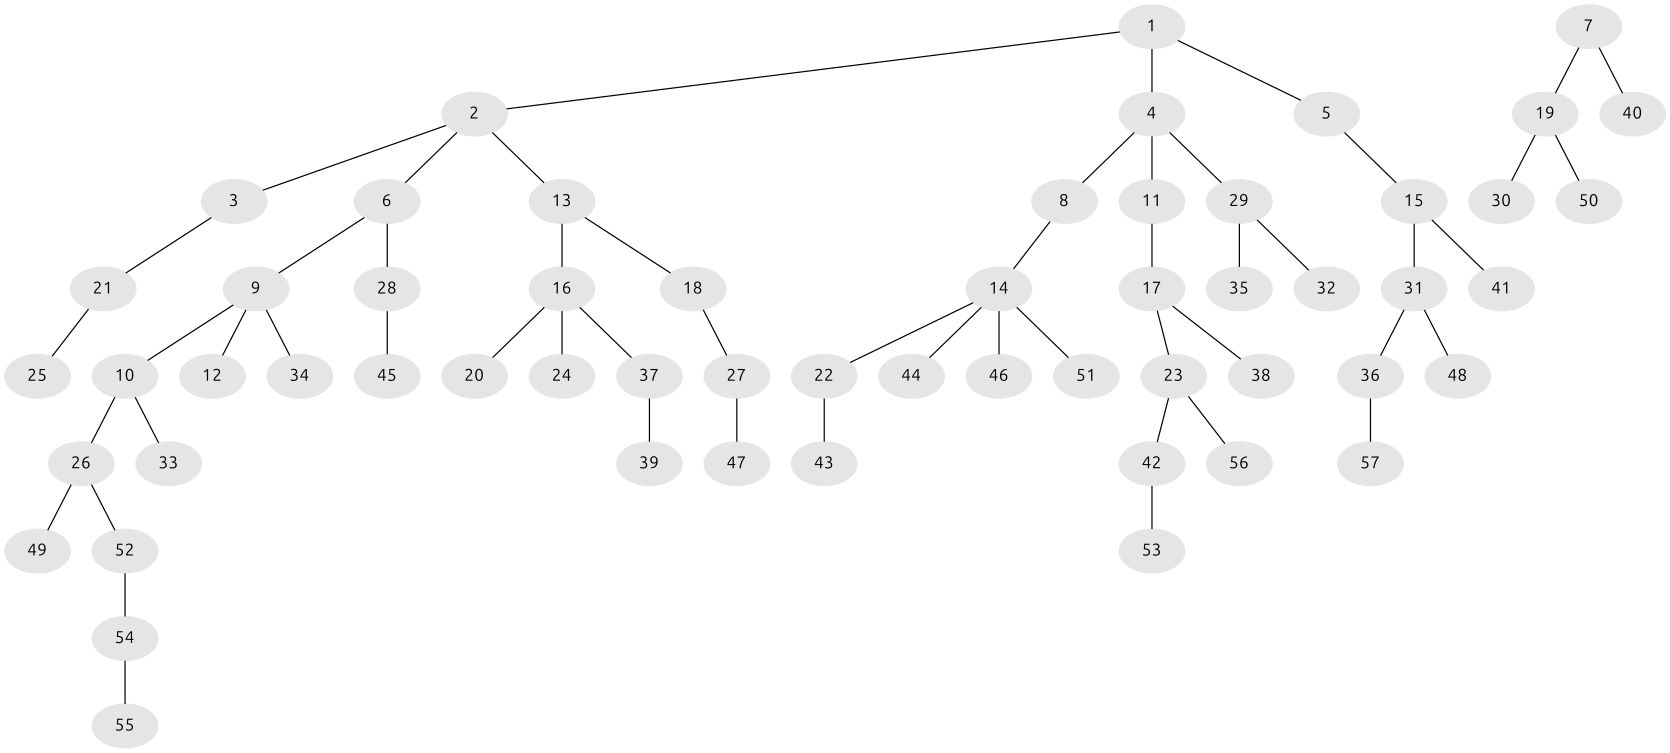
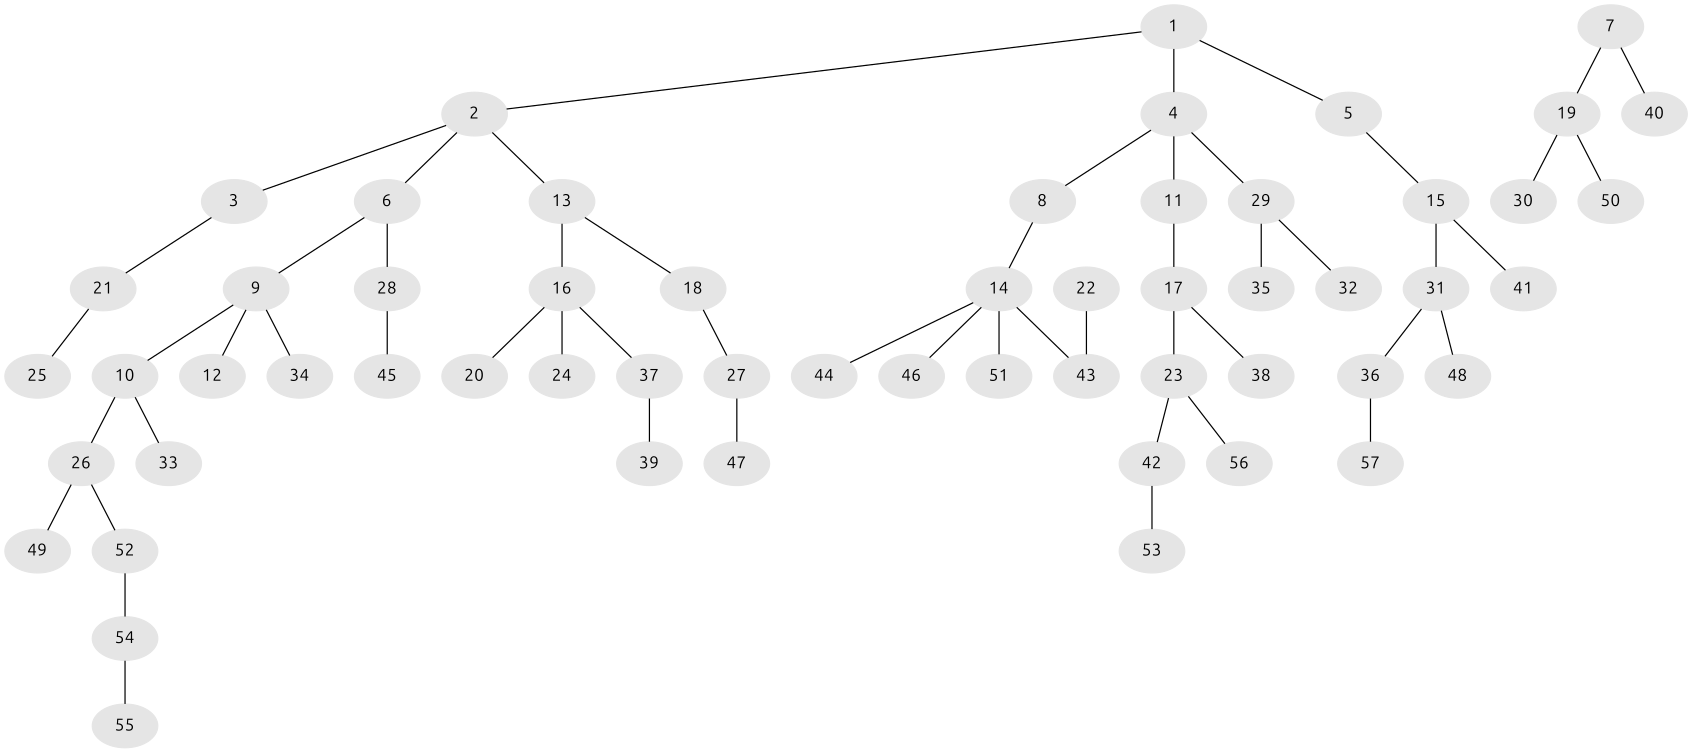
edge "14" -- "22": now "14" -- "43"
